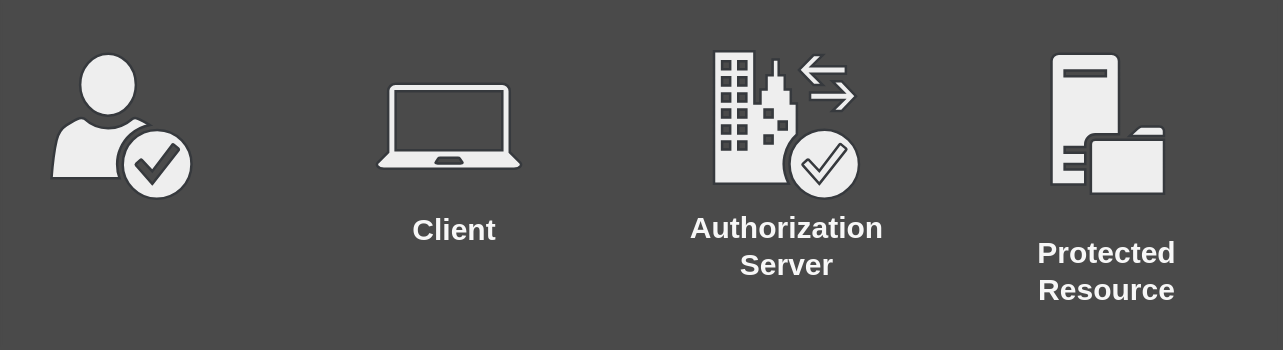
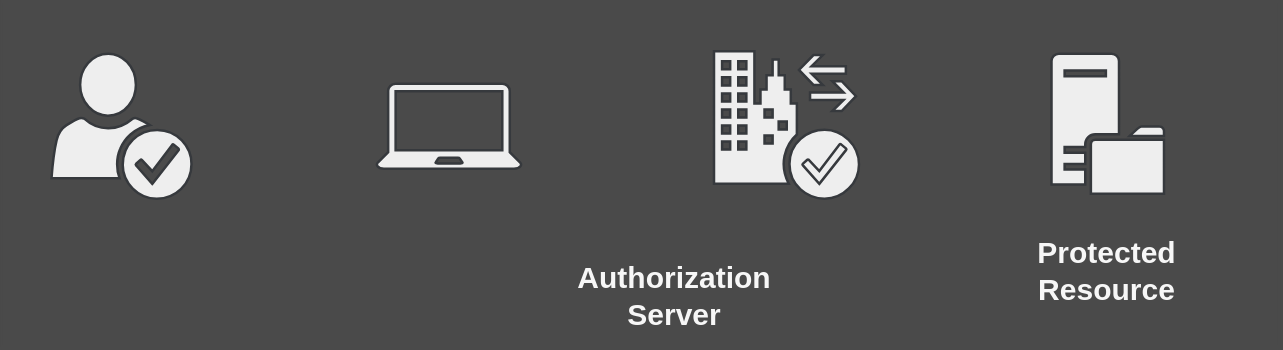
node "Client": removed
node "Authorization Server": moved (786, 246) -> (674, 296)
